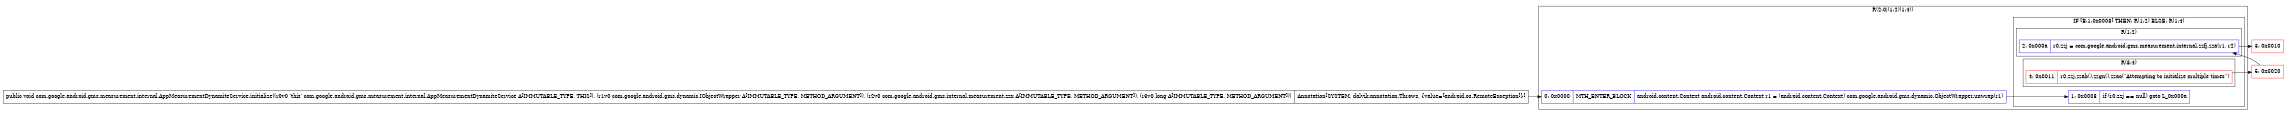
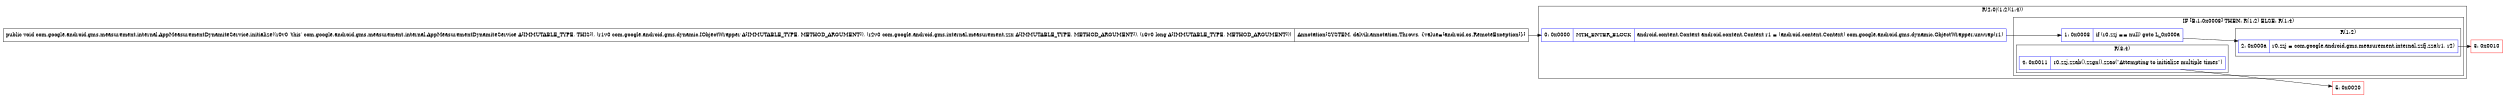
edge "5: 0x0020" -> "2: 0x000a": now "1: 0x0008" -> "2: 0x000a"
node "4: 0x0011": color red -> blue
